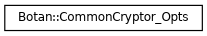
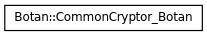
node "Botan::CommonCryptor_Opts": label "Botan::CommonCryptor_Opts" -> "Botan::CommonCryptor_Botan"
